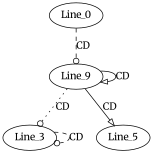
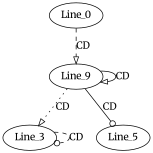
edge "Line_0" -> "Line_9": arrowhead odot -> onormal
edge "Line_9" -> "Line_3": arrowhead odot -> onormal
edge "Line_9" -> "Line_5": arrowhead onormal -> odot
